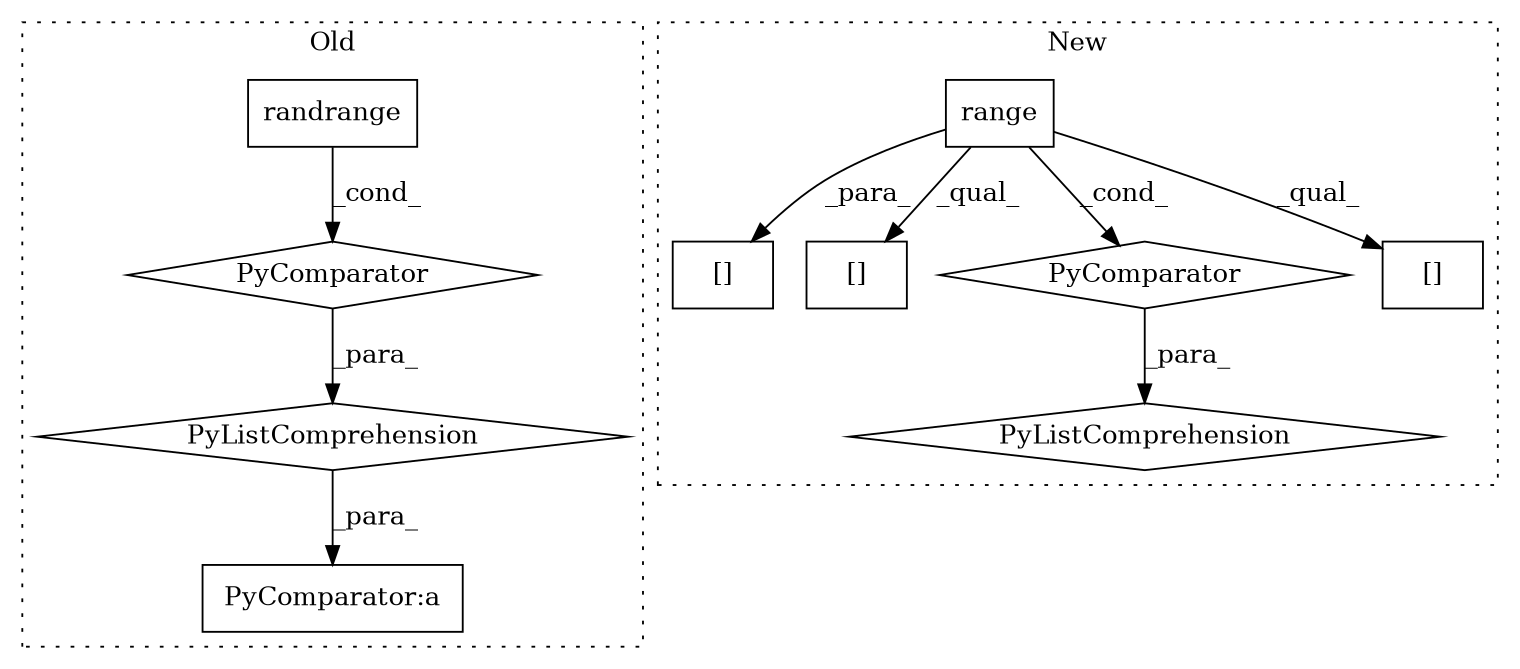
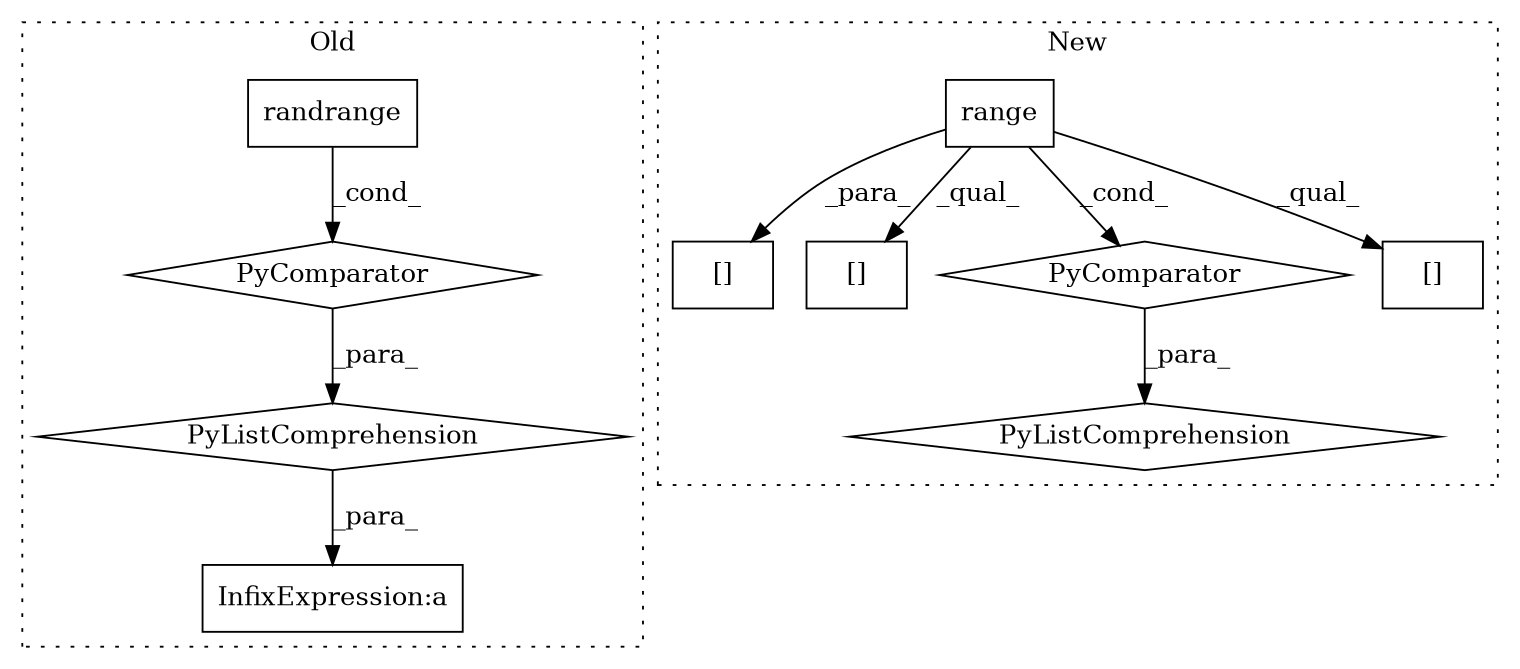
node "PyComparator:a": label "PyComparator:a" -> "InfixExpression:a"
